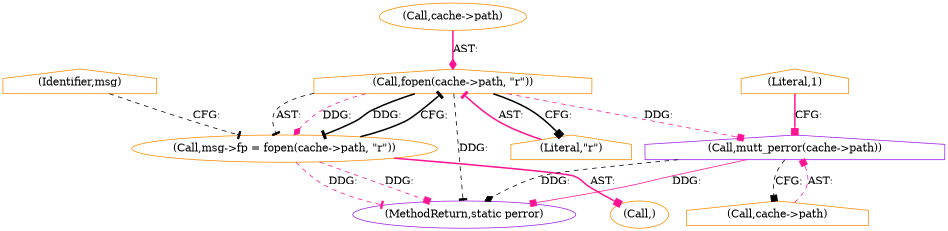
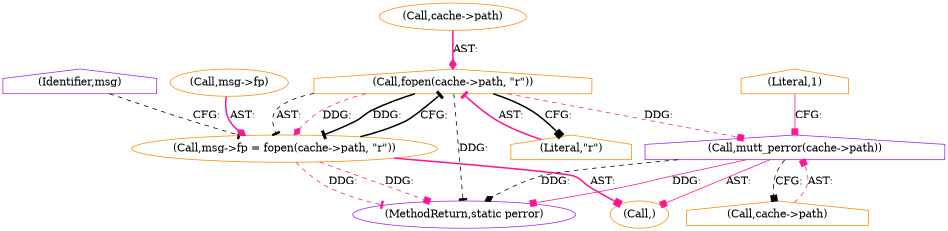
node "(Identifier,msg)": color darkorange -> purple
node "(Call,msg->fp)": added
edge "(Literal,1)" -> "(Call,mutt_perror(cache->path))": style bold -> solid
edge "(Call,mutt_perror(cache->path))" -> "(Call,)": added, label "AST:"
